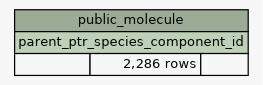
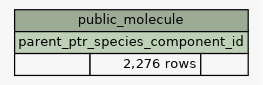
node "public_molecule": text "2,286 rows" -> "2,276 rows"
